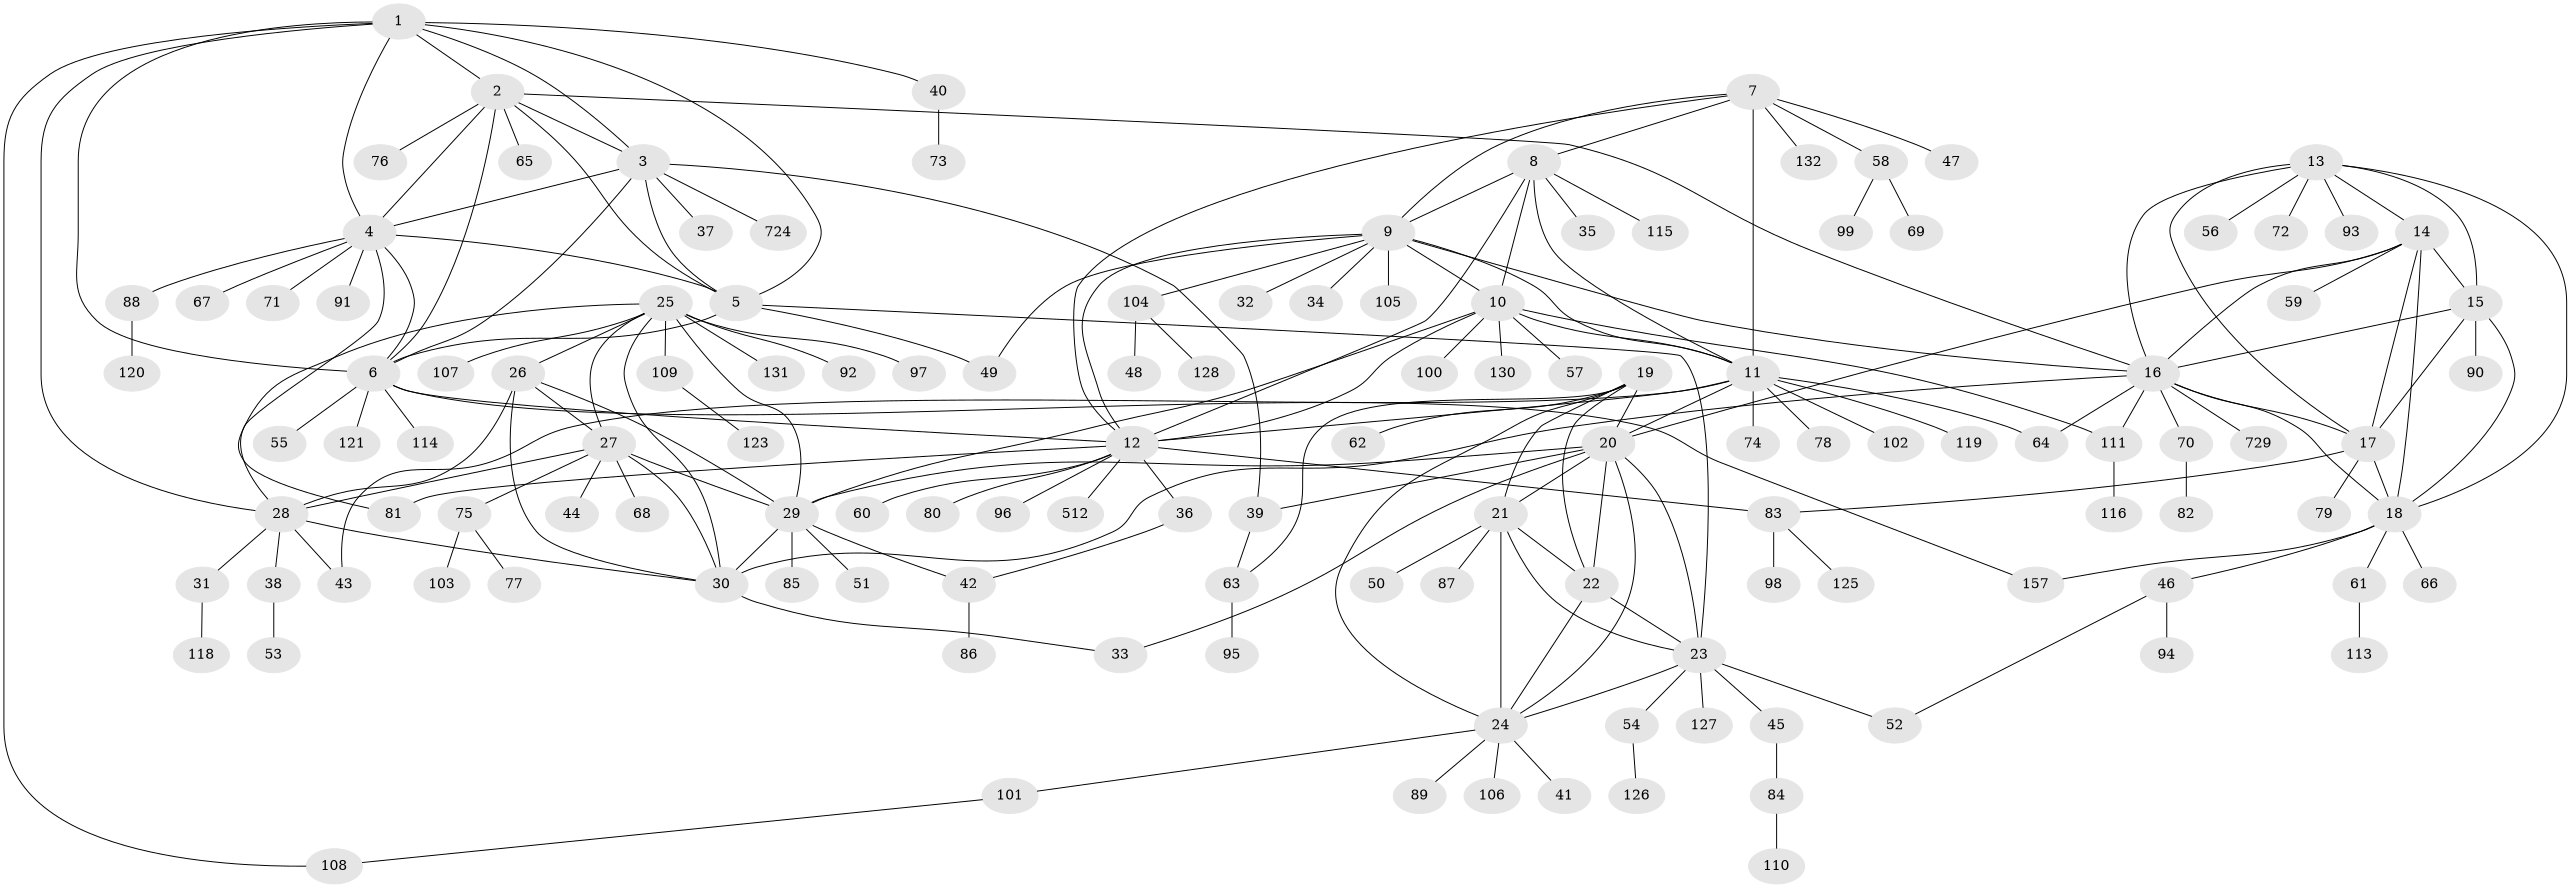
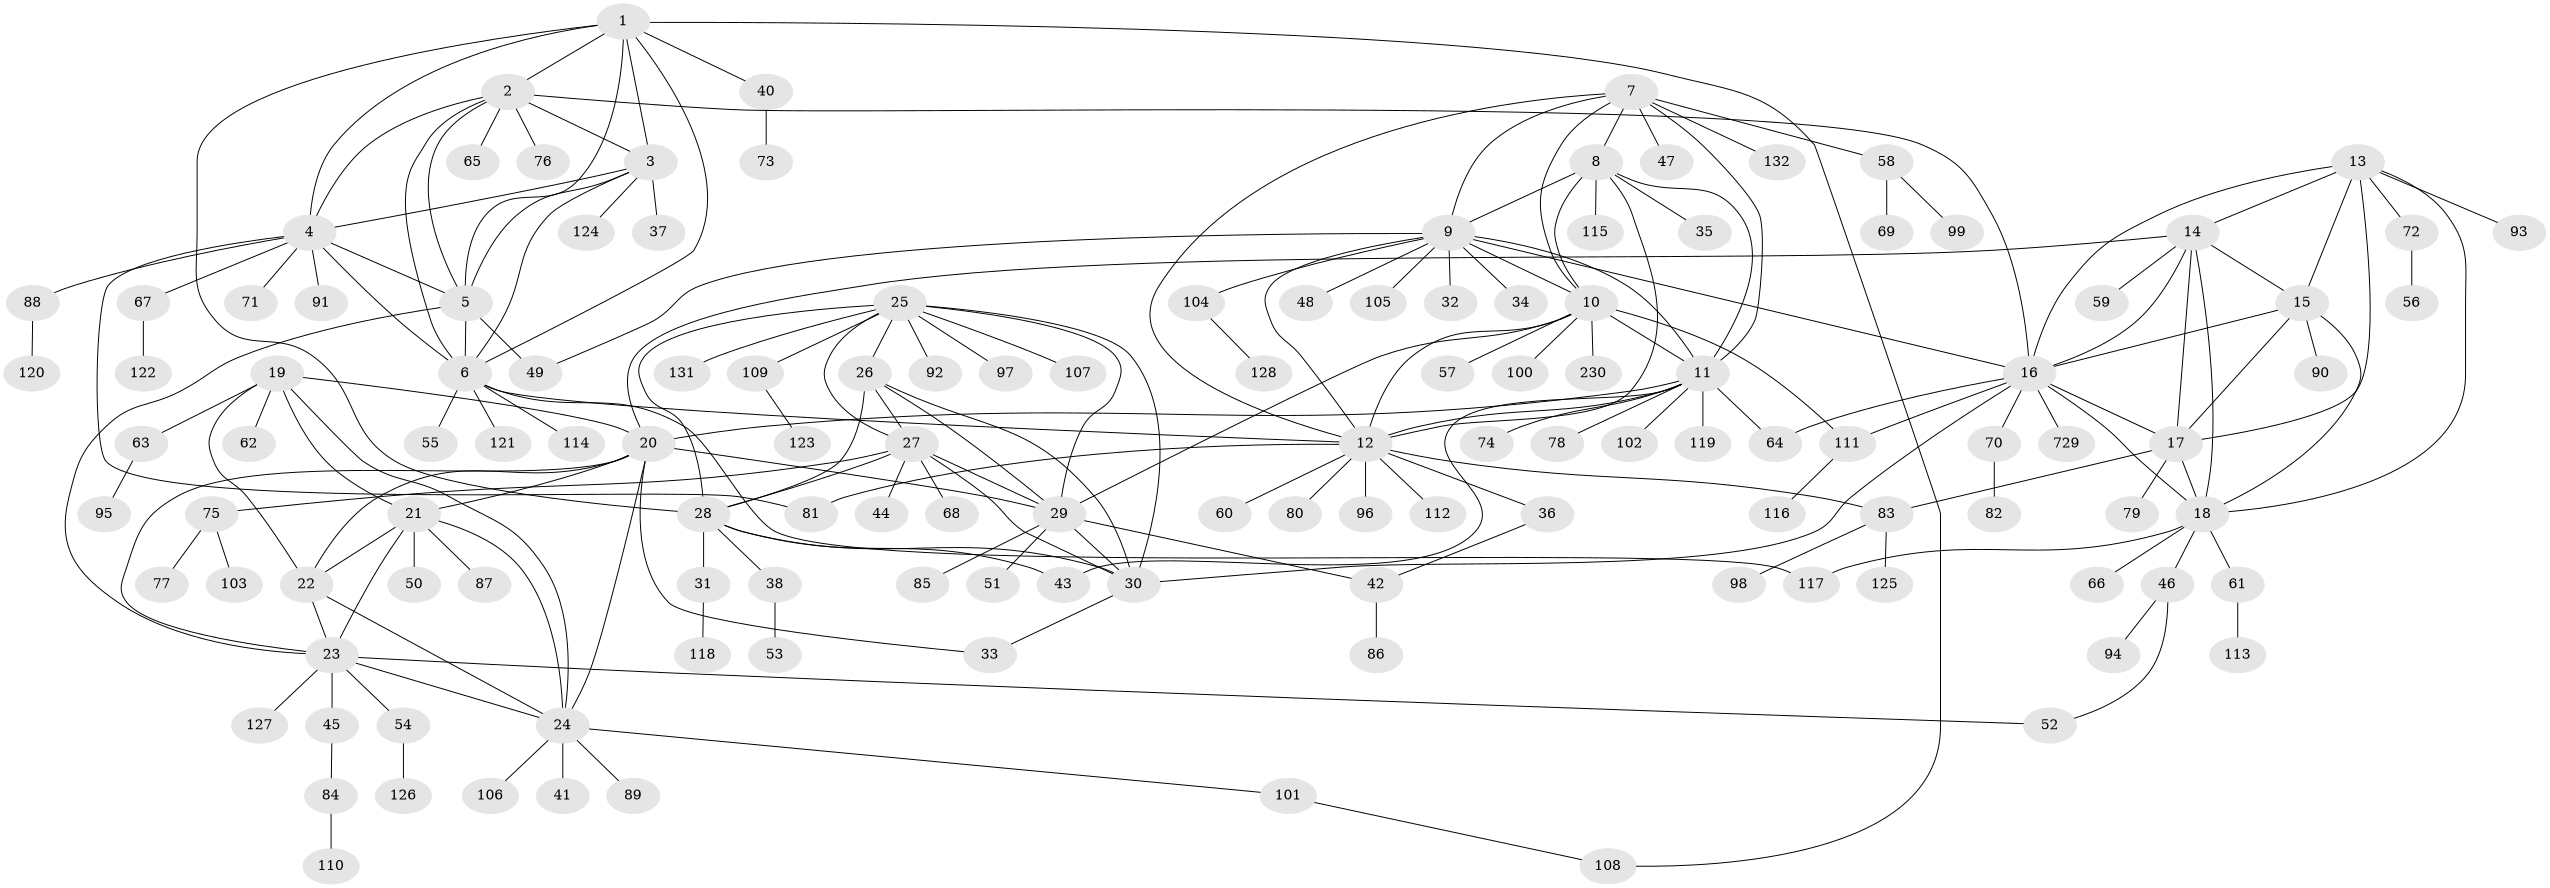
edge "7" -- "10": added
edge "13" -- "56": now "72" -- "56"
node "724": label "724" -> "124"
edge "104" -- "48": now "9" -- "48"
node "122": added
node "130": label "130" -> "230"
node "512": label "512" -> "112"
node "39": removed
node "157": label "157" -> "117"
